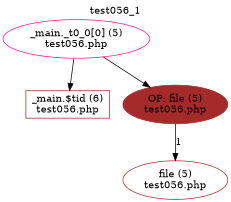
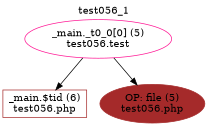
node "_main._t0_0[0] (5) test056.php": label "_main._t0_0[0] (5) test056.php" -> "_main._t0_0[0] (5) test056.test"
node "file (5) test056.php": removed
